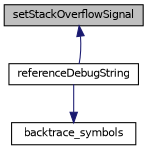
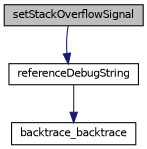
edge "referenceDebugString" -> "setStackOverflowSignal": reversed
node "backtrace_symbols": label "backtrace_symbols" -> "backtrace_backtrace"
